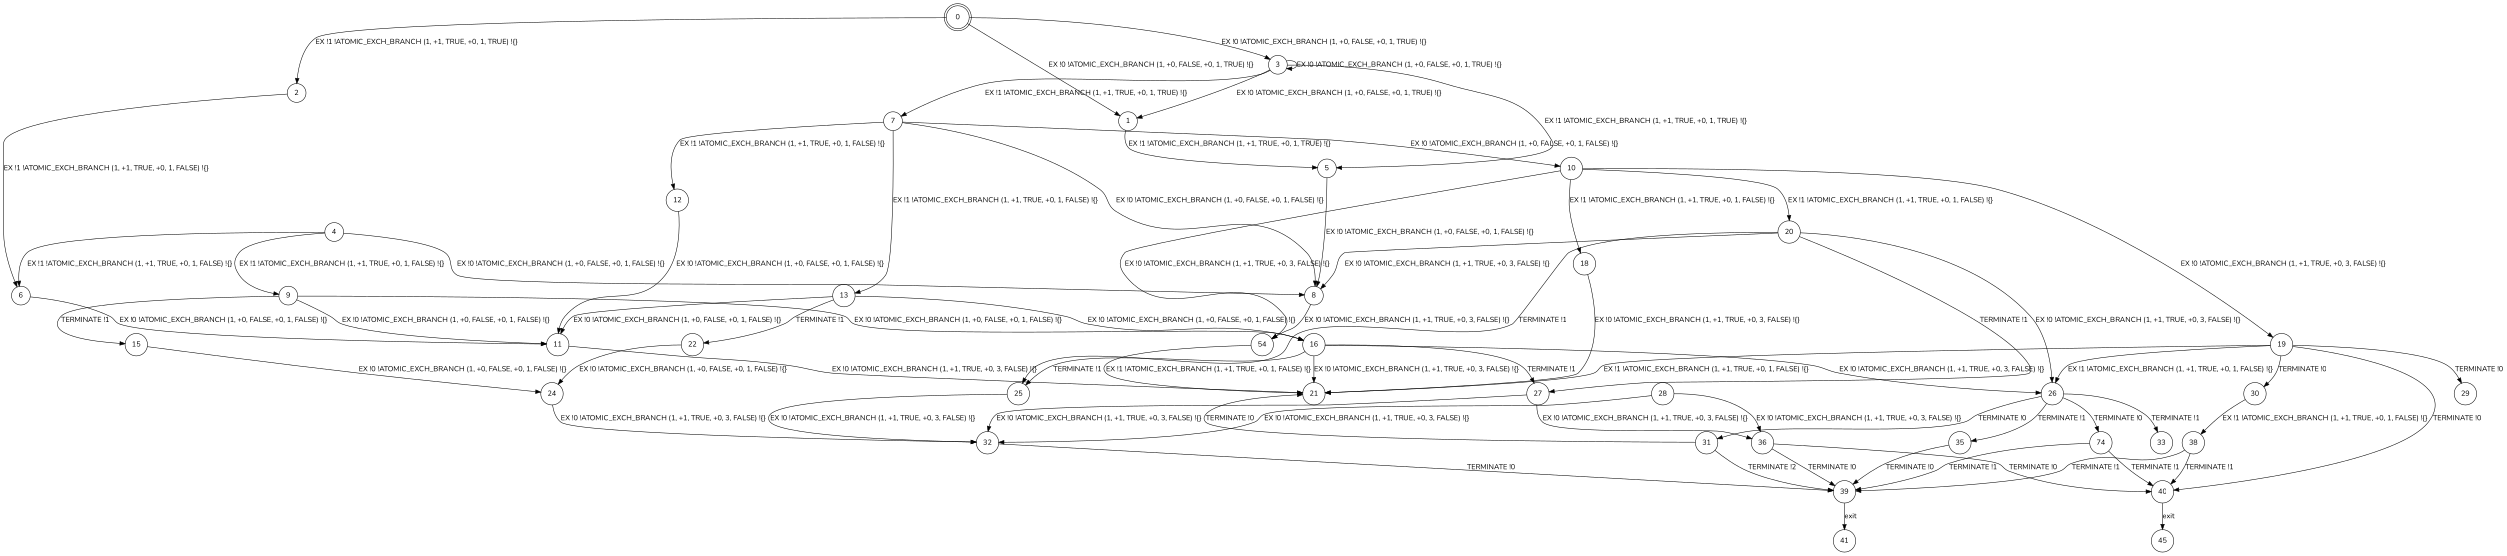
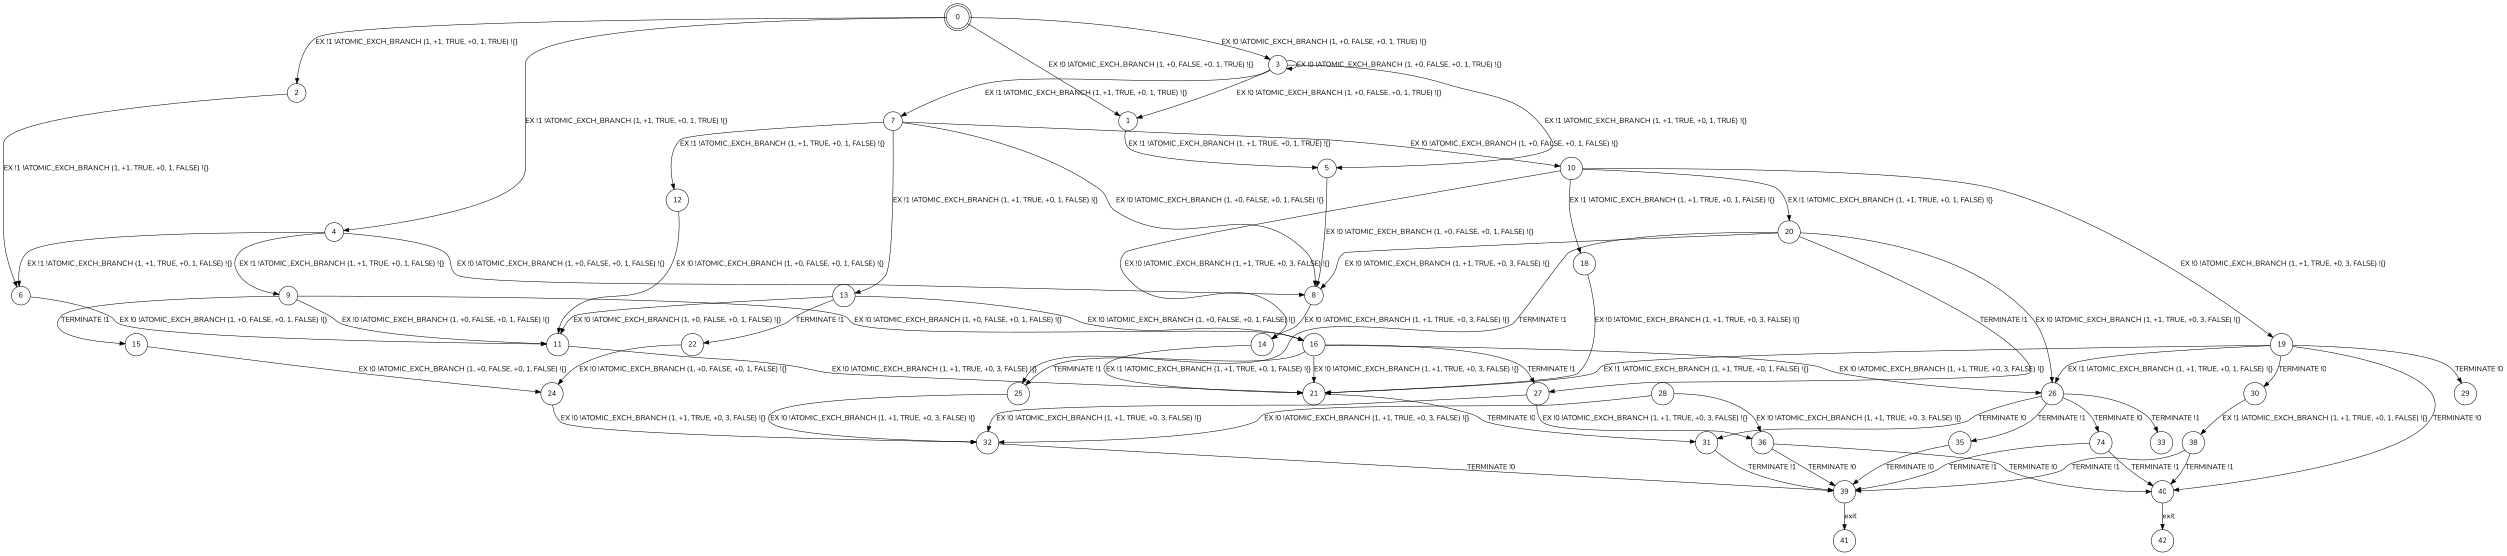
edge "0" -> "4": added, label "EX !1 !ATOMIC_EXCH_BRANCH (1, +1, TRUE, +0, 1, TRUE) !{}"
node "54": label "54" -> "14"
edge "31" -> "21": reversed
edge "31" -> "39": label "TERMINATE !2" -> "TERMINATE !1"
node "45": label "45" -> "42"
